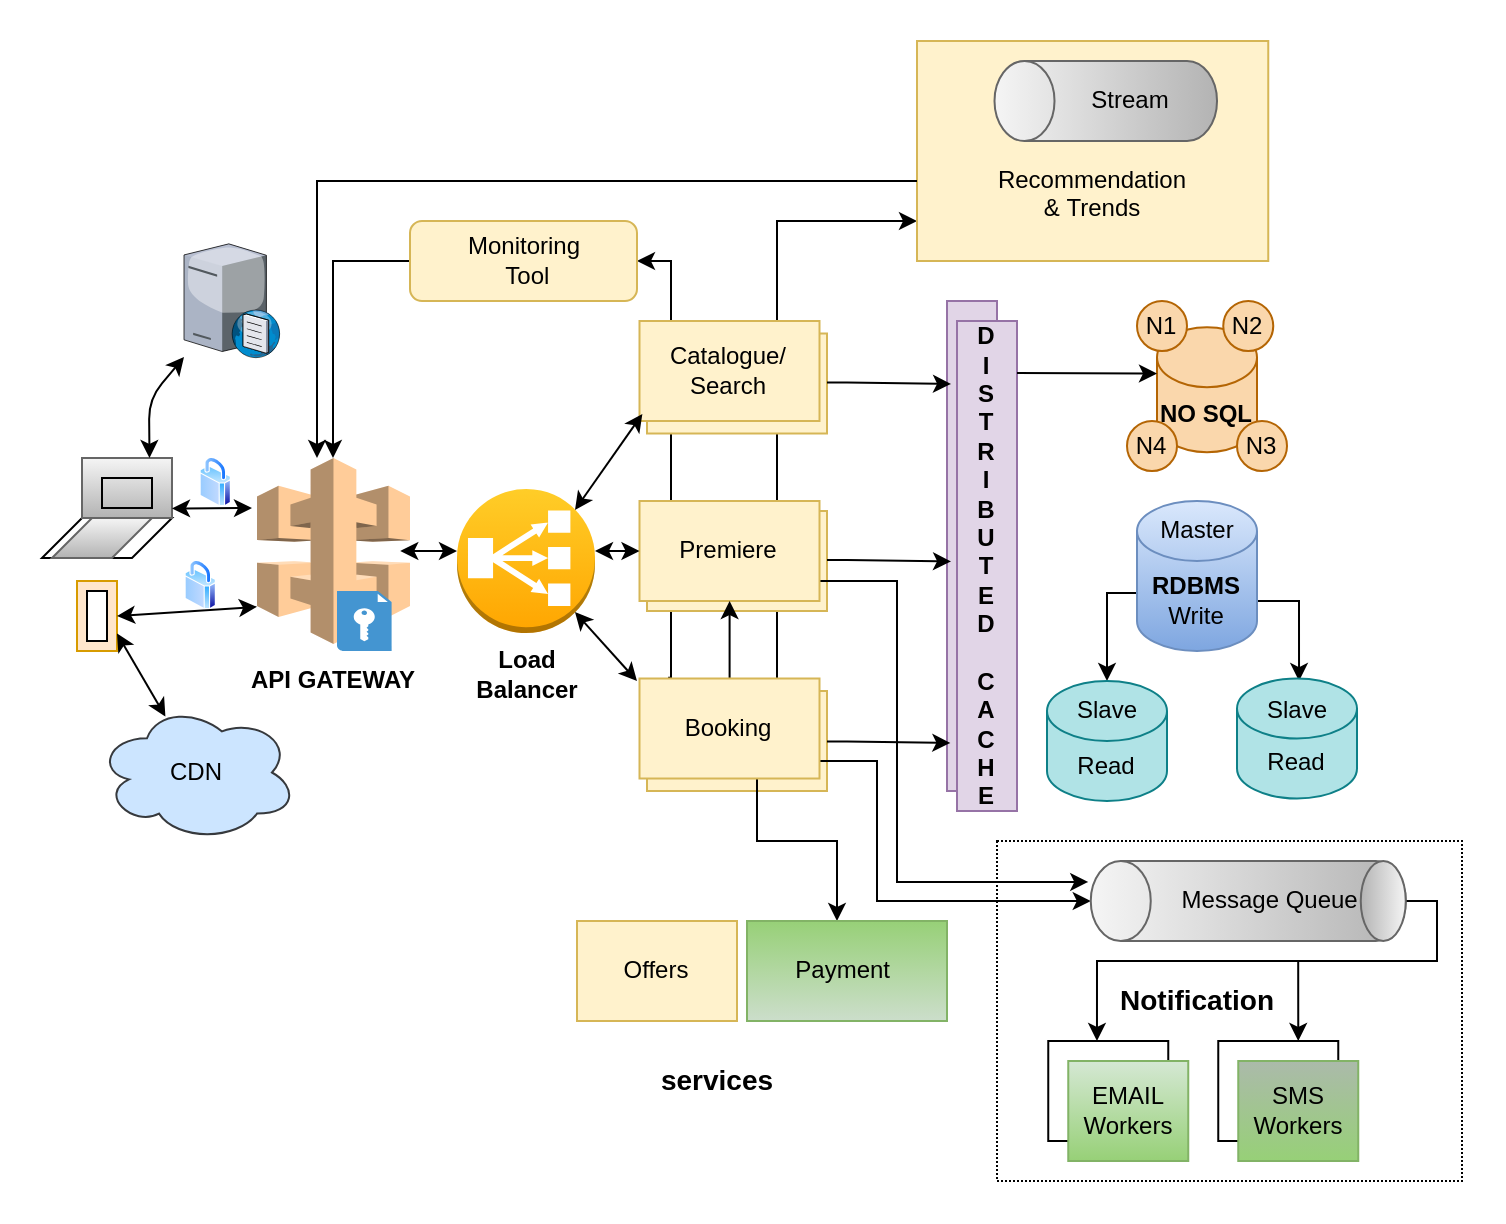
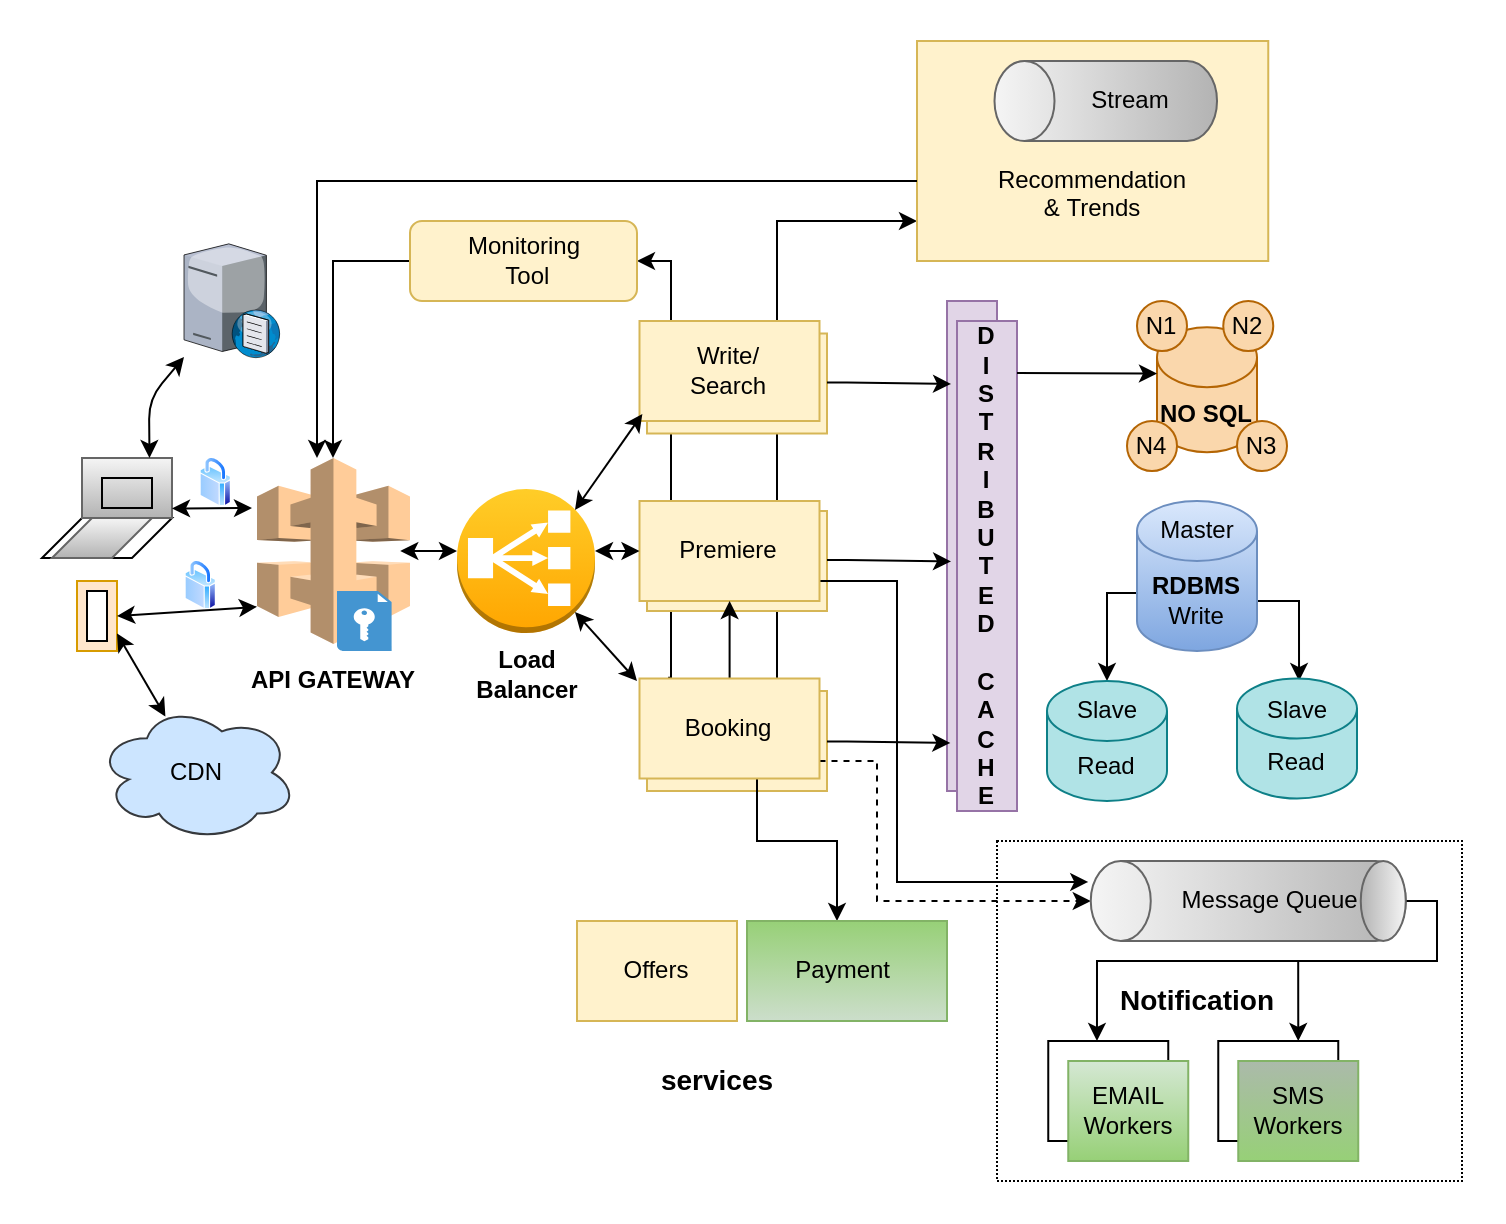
node "Catalogue/ Search": label "Catalogue/ Search" -> "Write/ Search"
edge "Booking" -> "Message Queue": style solid -> dashed
